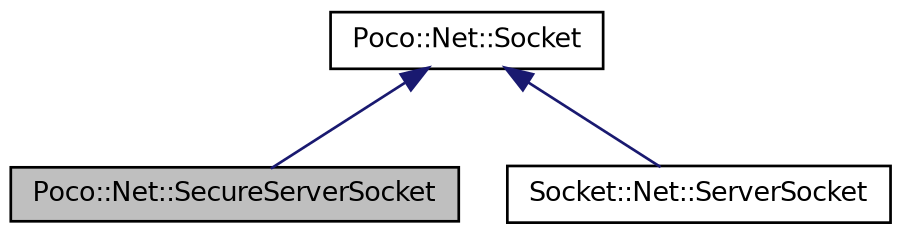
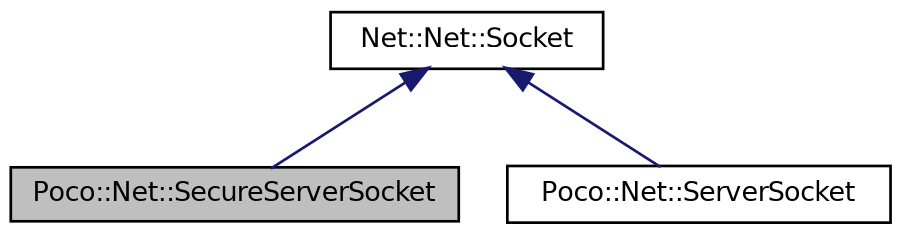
node "Poco::Net::Socket": label "Poco::Net::Socket" -> "Net::Net::Socket"
node "Socket::Net::ServerSocket": label "Socket::Net::ServerSocket" -> "Poco::Net::ServerSocket"
